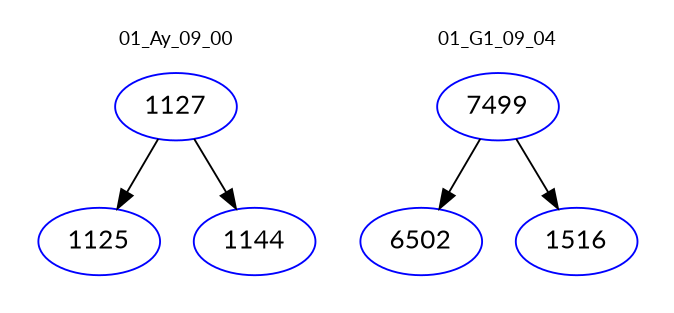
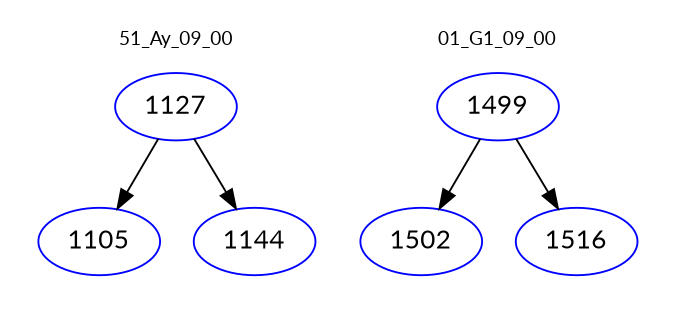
cluster "01_Ay_09_00": label "01_Ay_09_00" -> "51_Ay_09_00"
cluster "01_G1_09_04": label "01_G1_09_04" -> "01_G1_09_00"
node "7499": label "7499" -> "1499"
node "1125": label "1125" -> "1105"
node "6502": label "6502" -> "1502"
